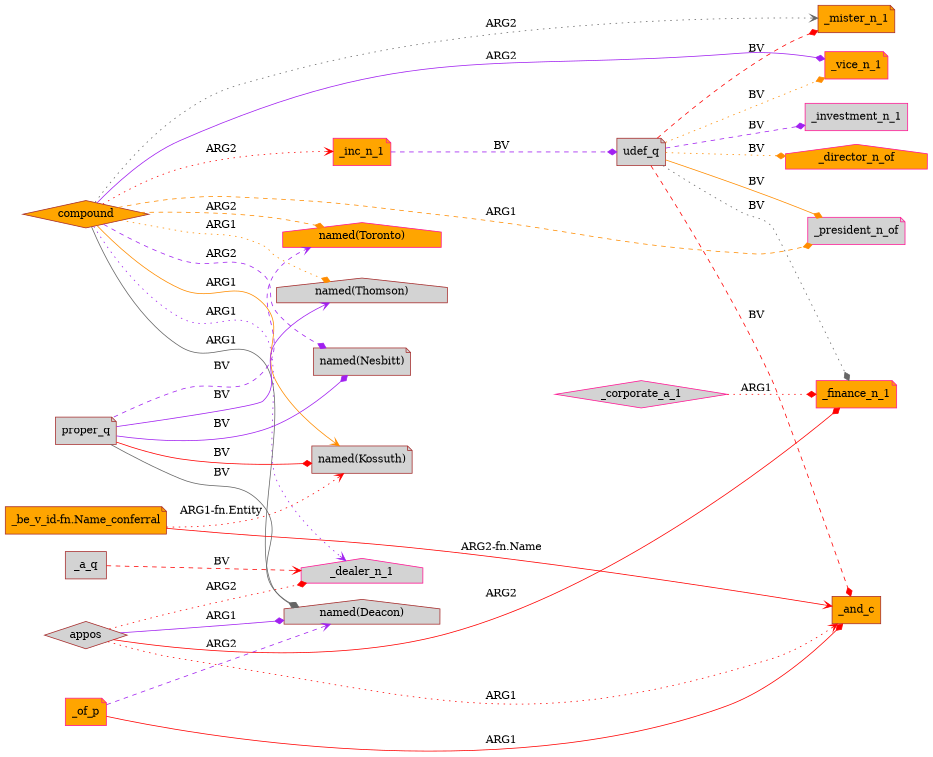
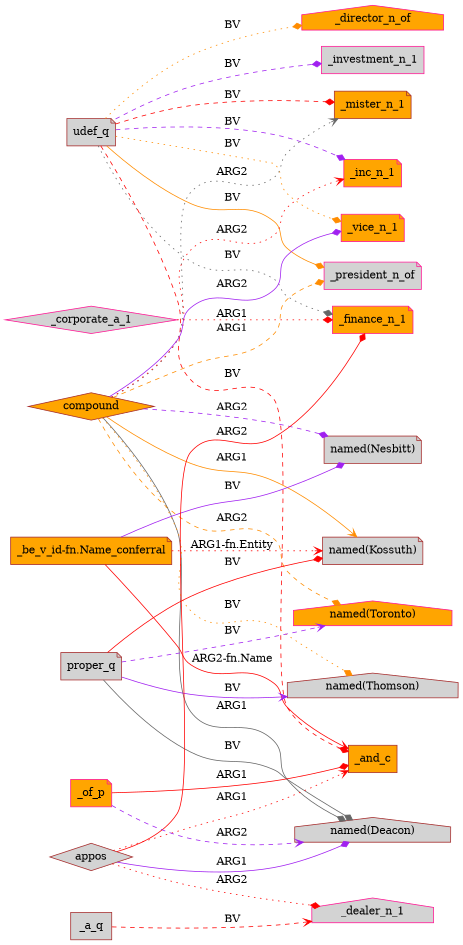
edge "_inc_n_1" -> "udef_q": reversed
edge "compound" -> "named(Thomson)": label "ARG1" -> "BV"
edge "compound" -> "_dealer_n_1": removed, label "ARG1"
edge "proper_q" -> "named(Nesbitt)": now "_be_v_id-fn.Name_conferral" -> "named(Nesbitt)"
